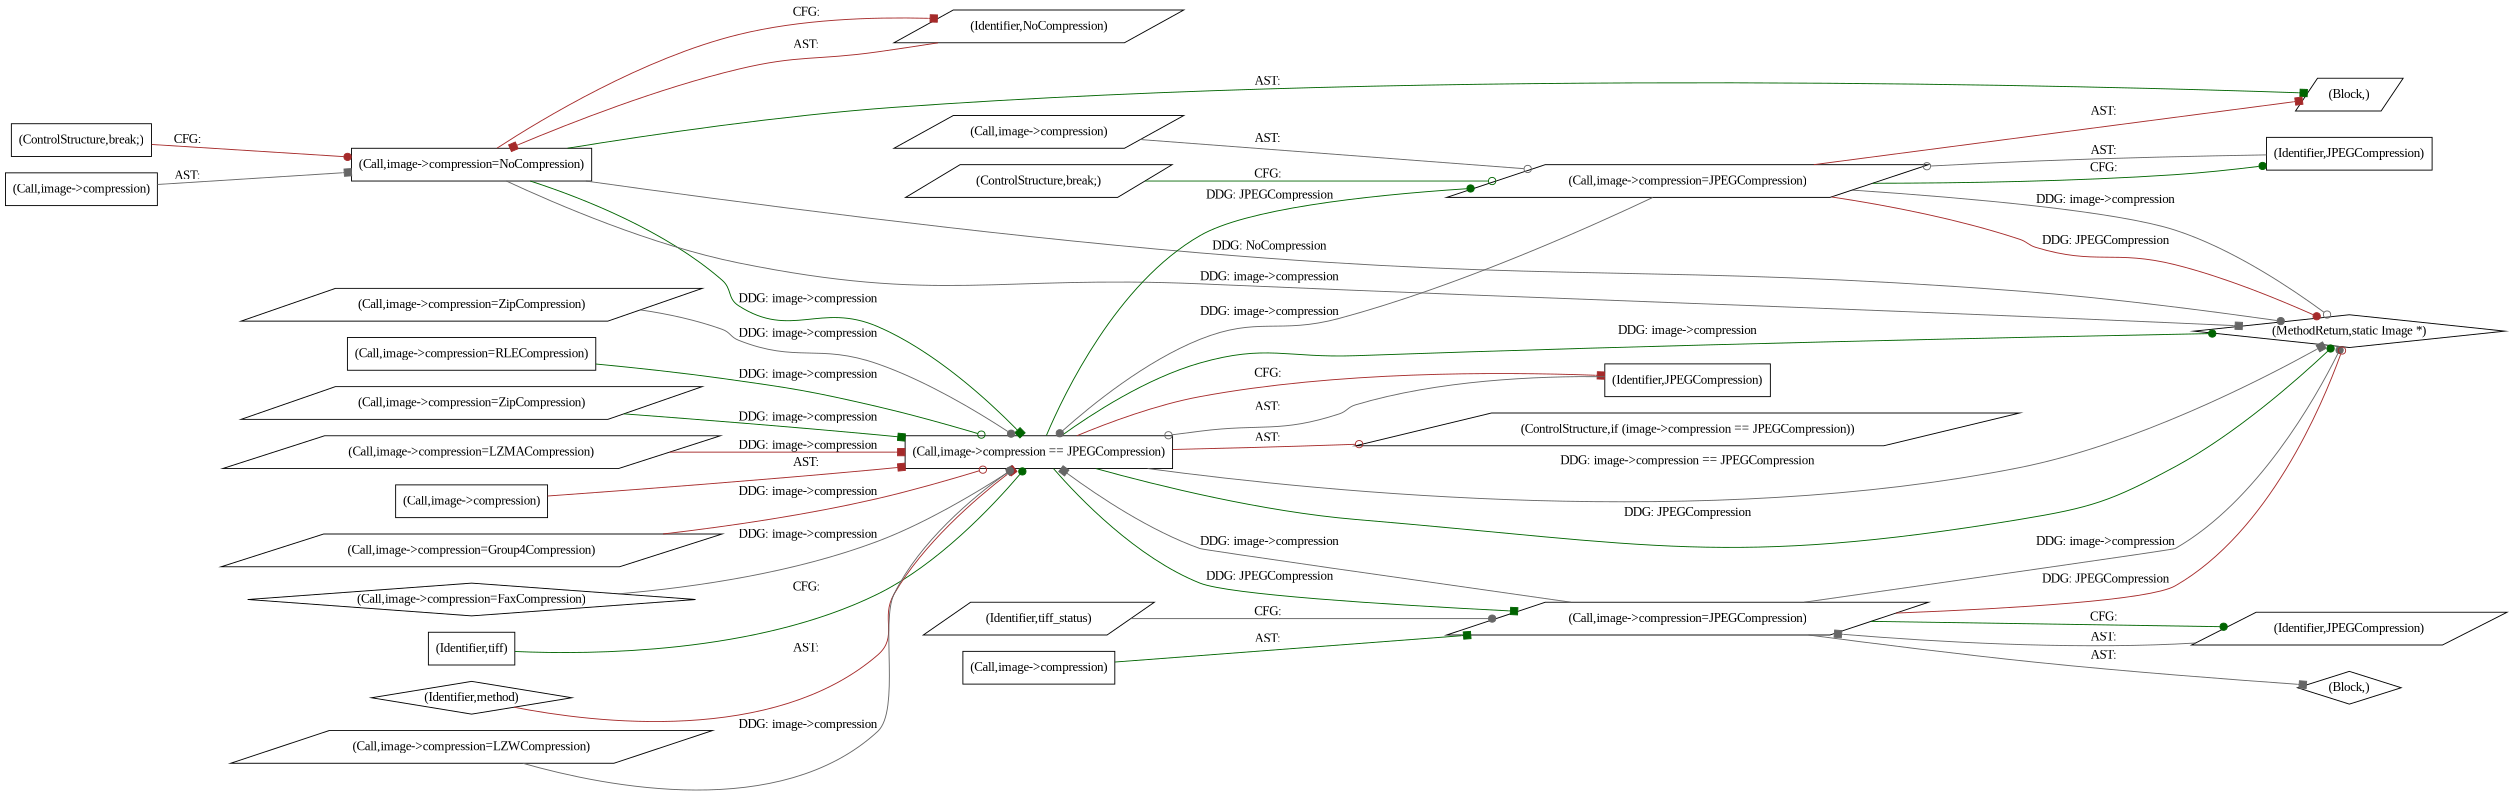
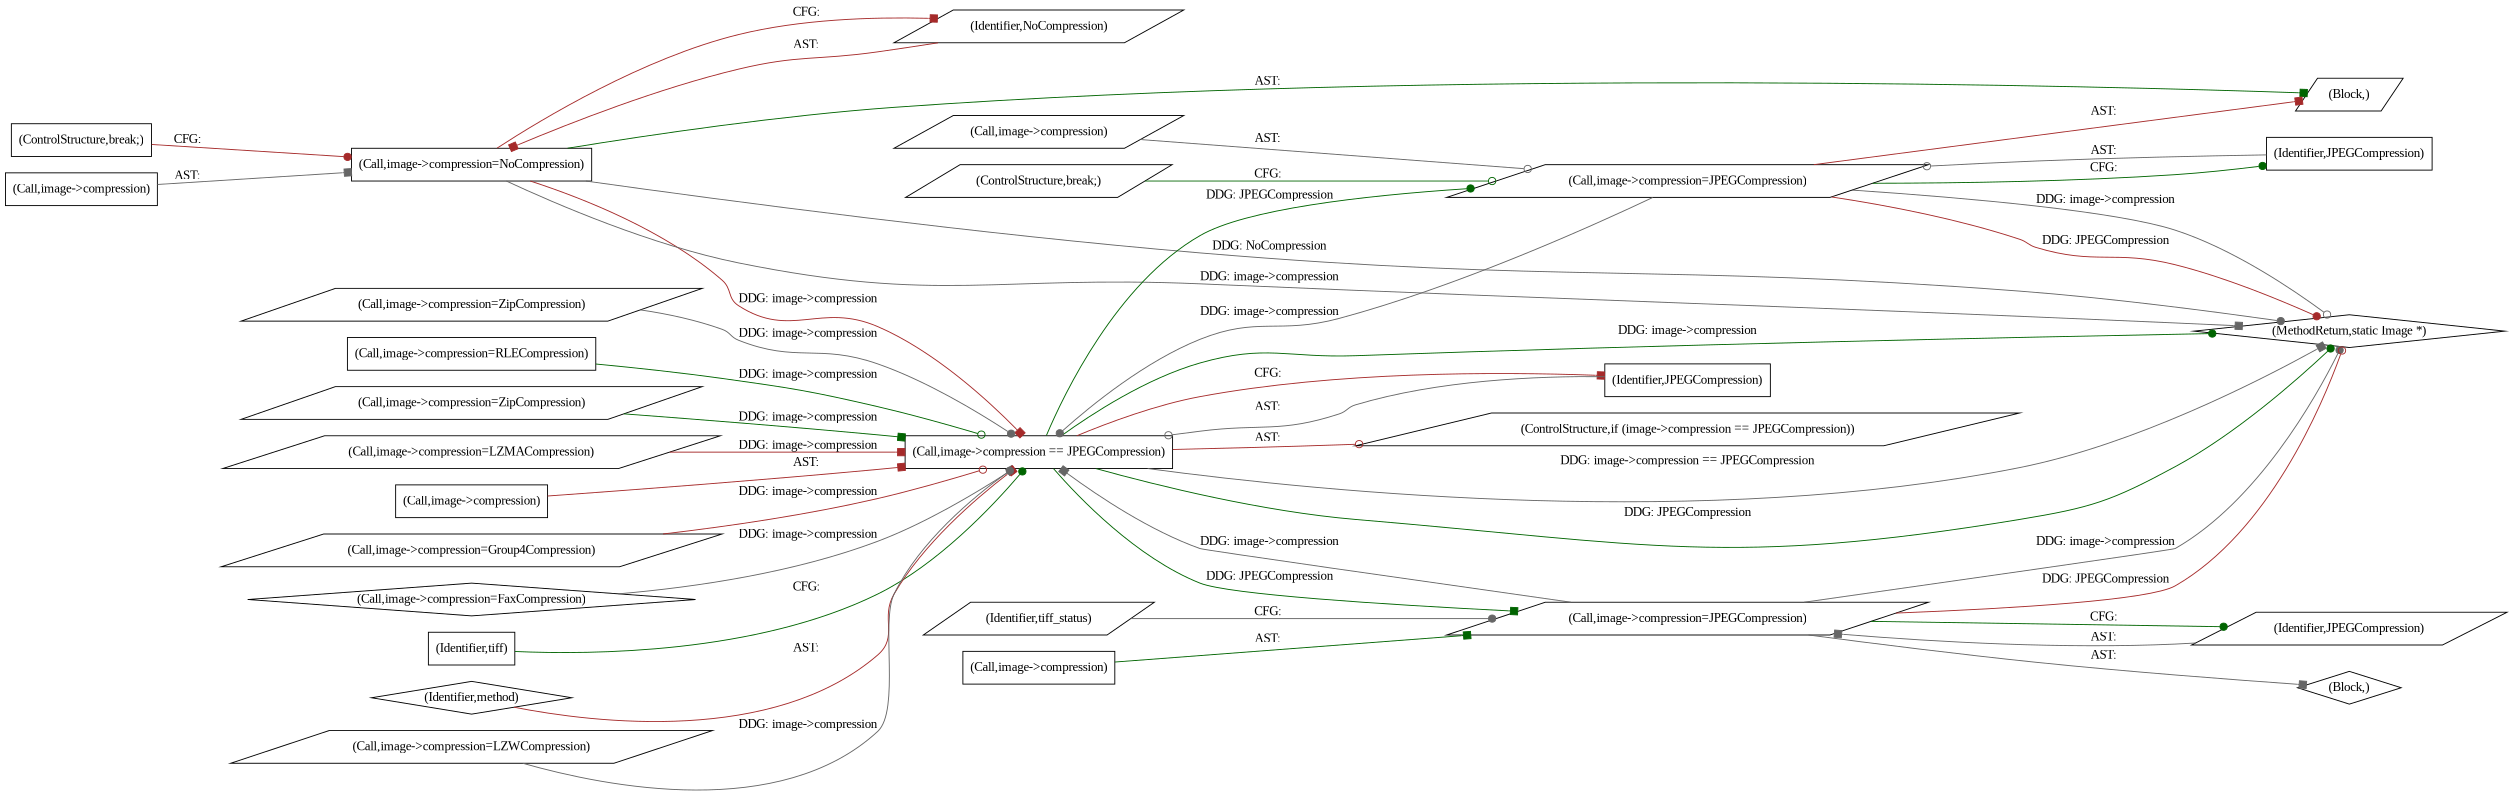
edge "(Call,image->compression=NoCompression)" -> "(Call,image->compression == JPEGCompression)": color darkgreen -> brown
